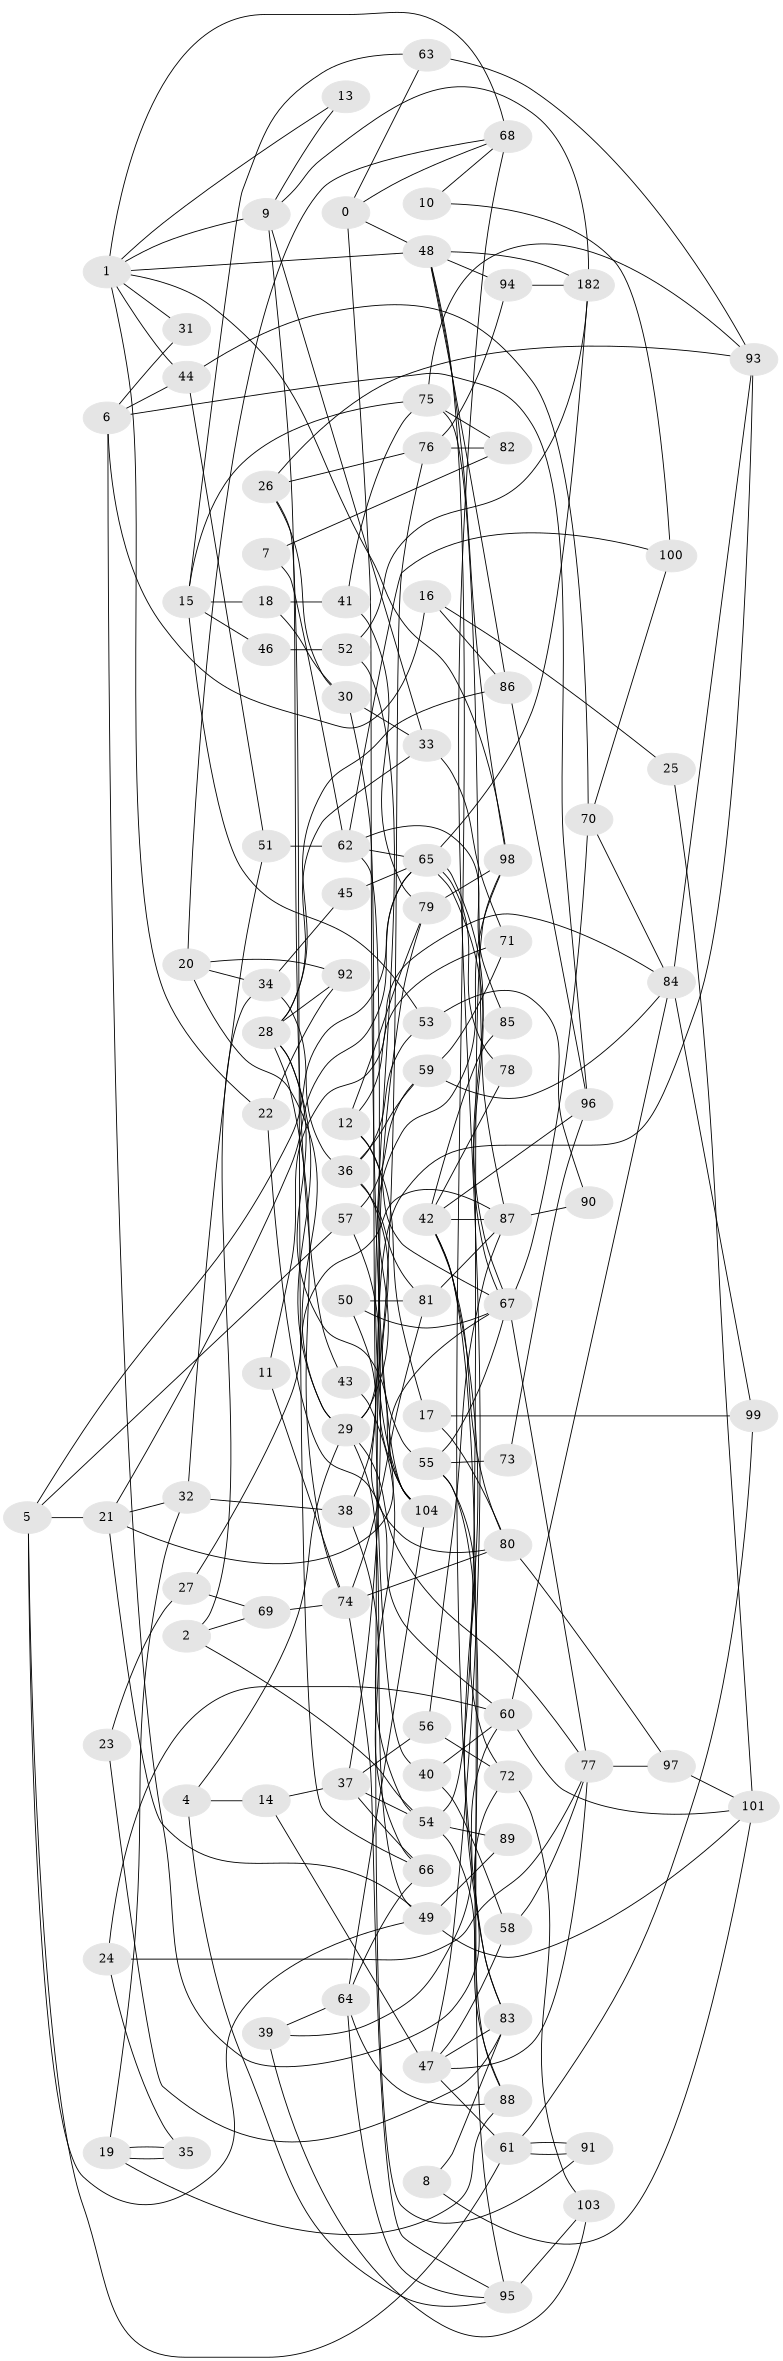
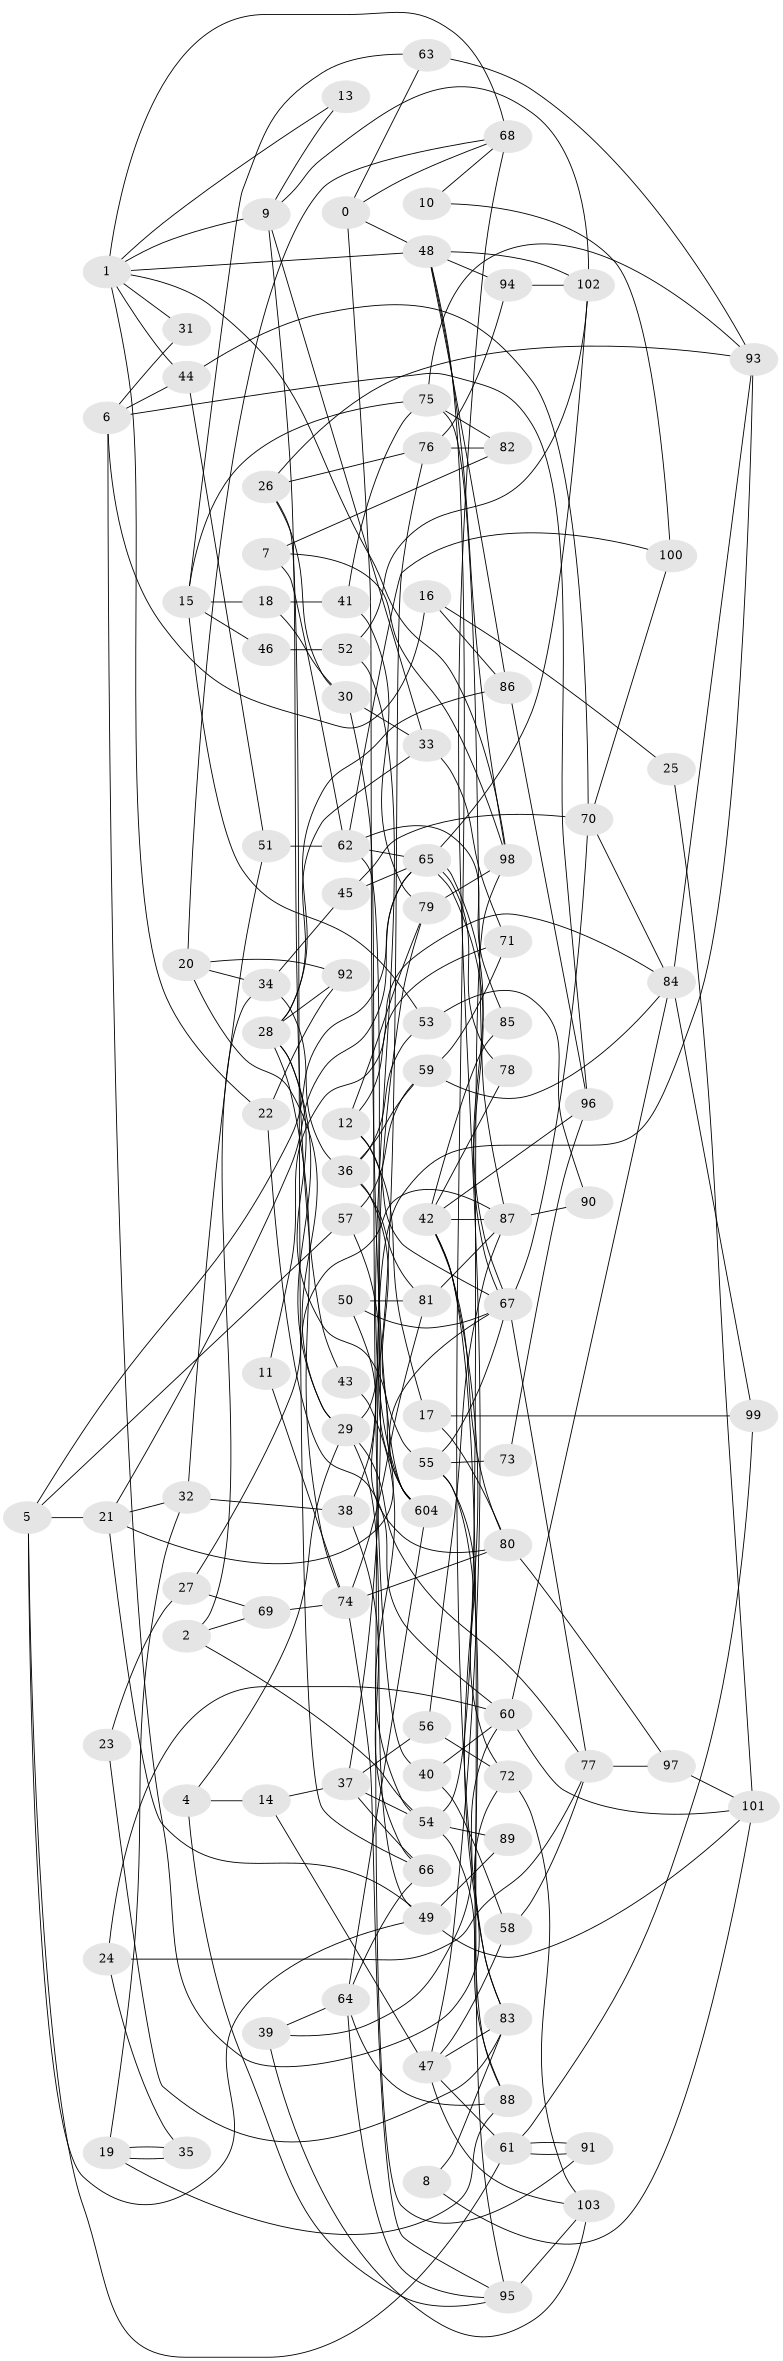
node "182": label "182" -> "102"
edge "70" -- "45": added
edge "98" -- "29": now "98" -- "7"
node "104": label "104" -> "604"
edge "77" -- "47": now "103" -- "47"
